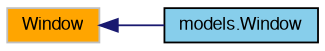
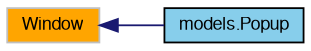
node "models.Window": label "models.Window" -> "models.Popup"
